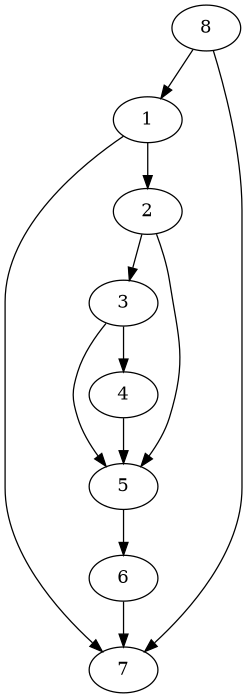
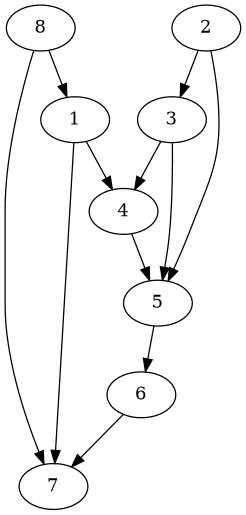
edge "1" -> "2": now "1" -> "4"
